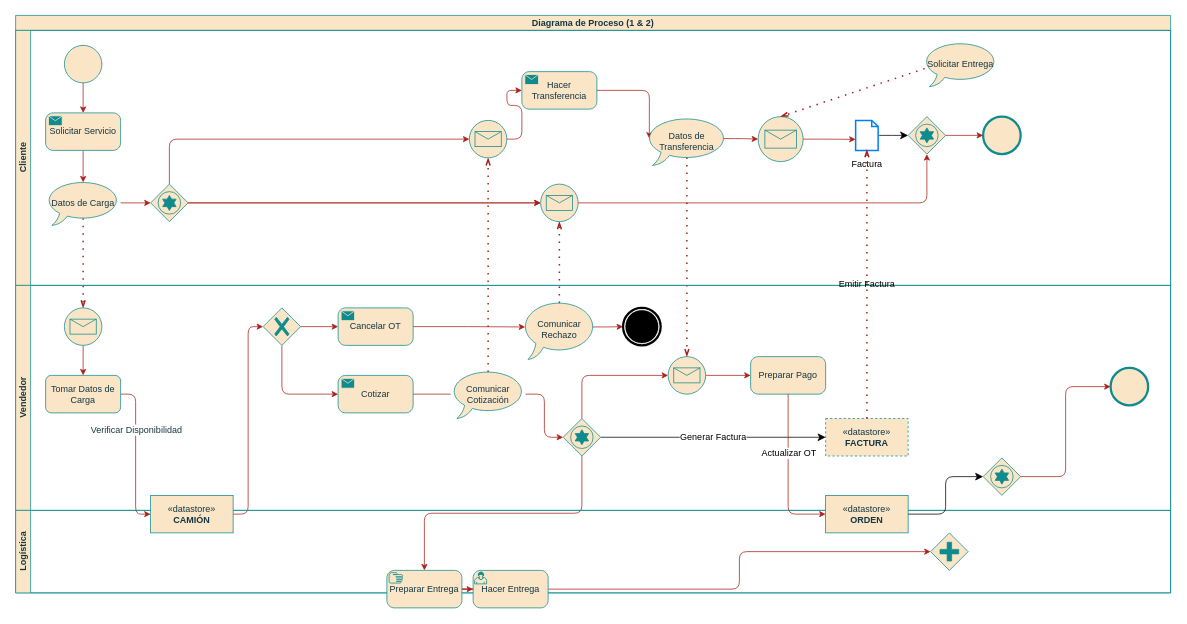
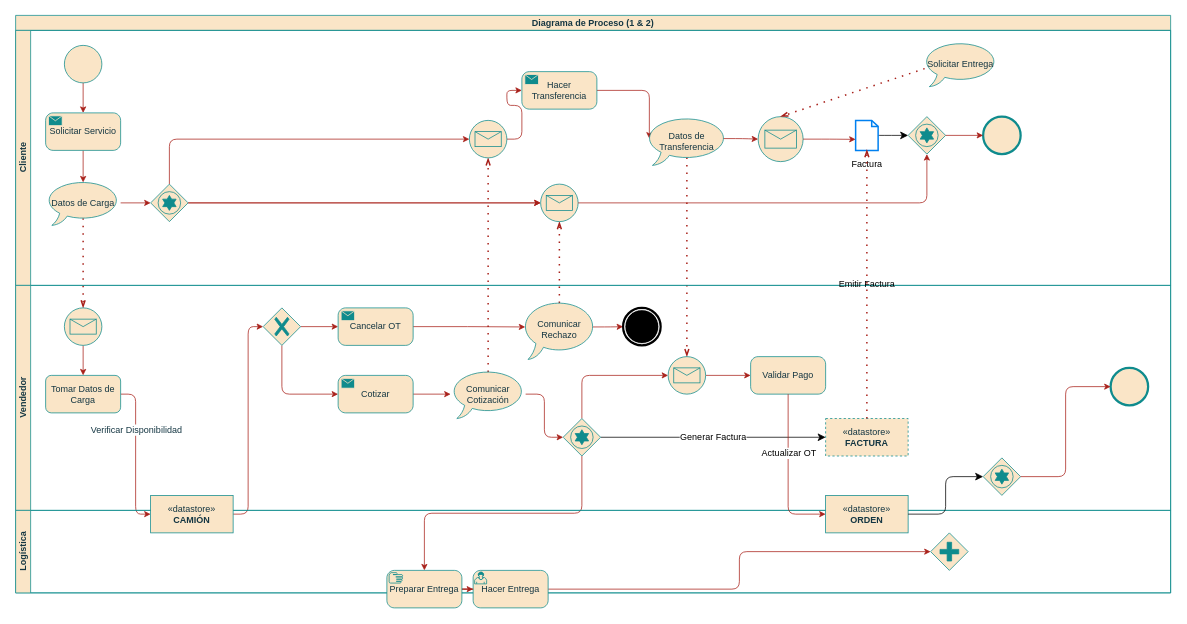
node "Preparar Pago": label "Preparar Pago" -> "Validar Pago"
edge "Cotizar" -- "Comunicar Cotización": arrowhead none -> classic
